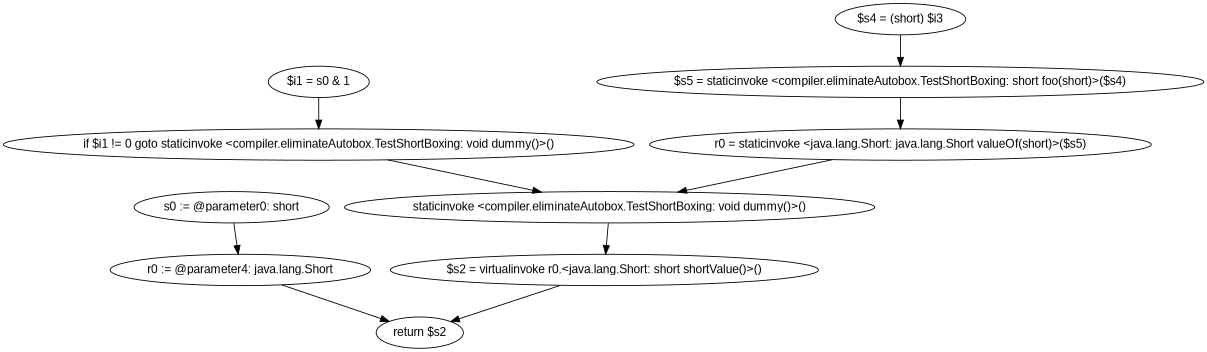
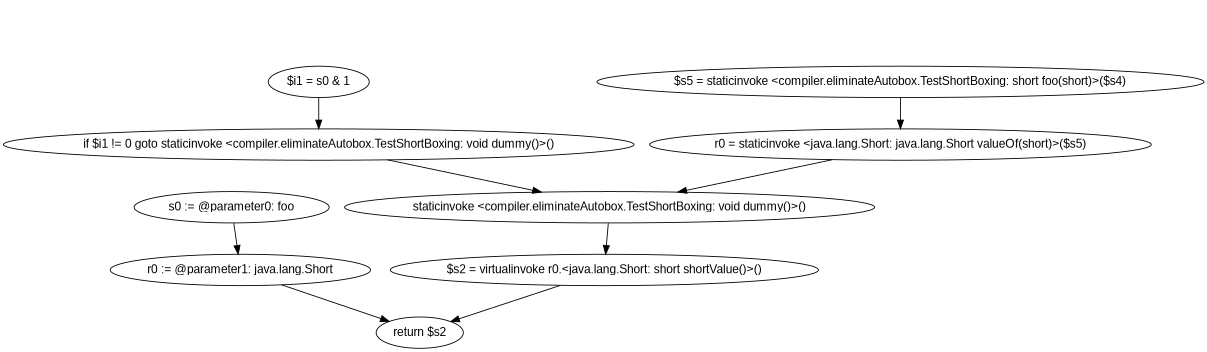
node "$s4 = (short) $i3": removed
node "s0 := @parameter0: short": label "s0 := @parameter0: short" -> "s0 := @parameter0: foo"
node "r0 := @parameter4: java.lang.Short": label "r0 := @parameter4: java.lang.Short" -> "r0 := @parameter1: java.lang.Short"
